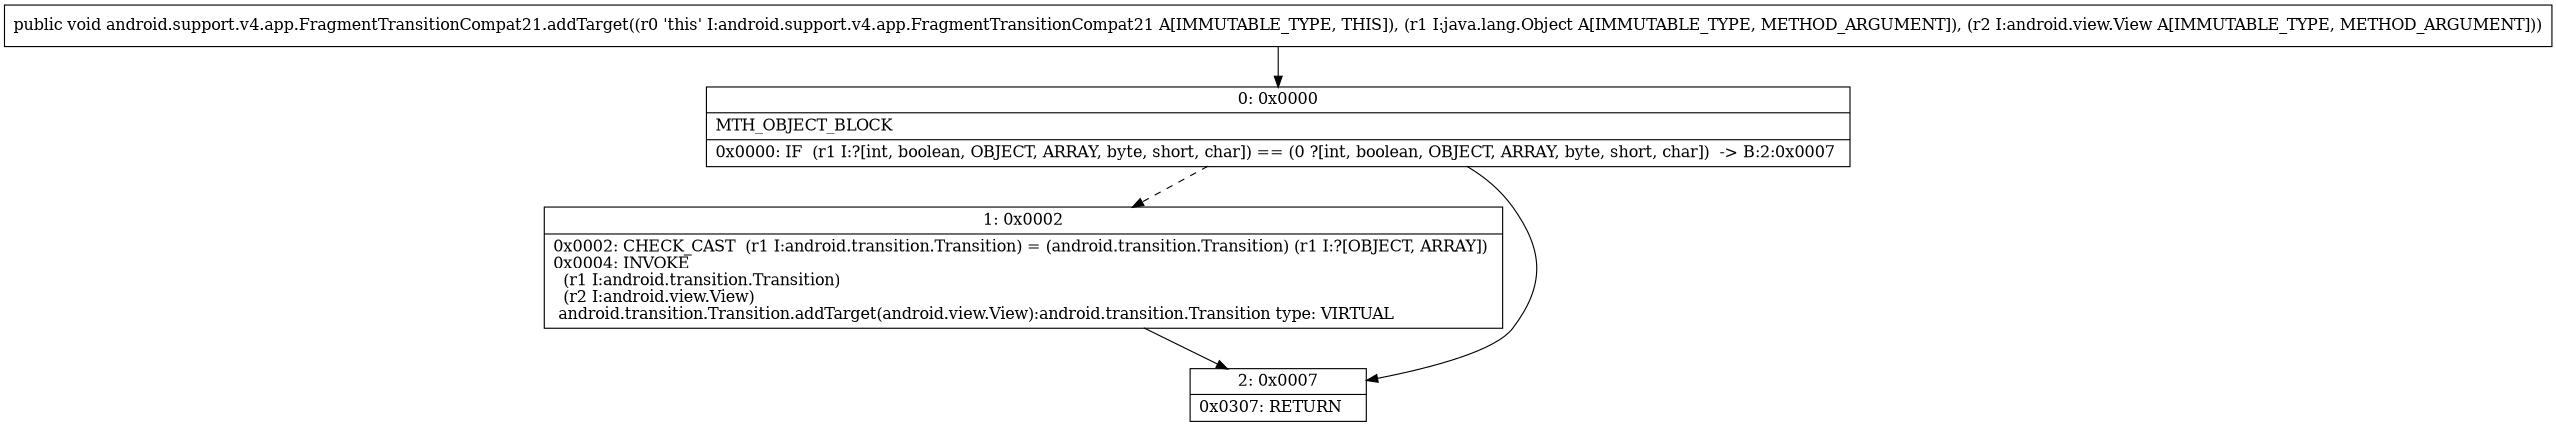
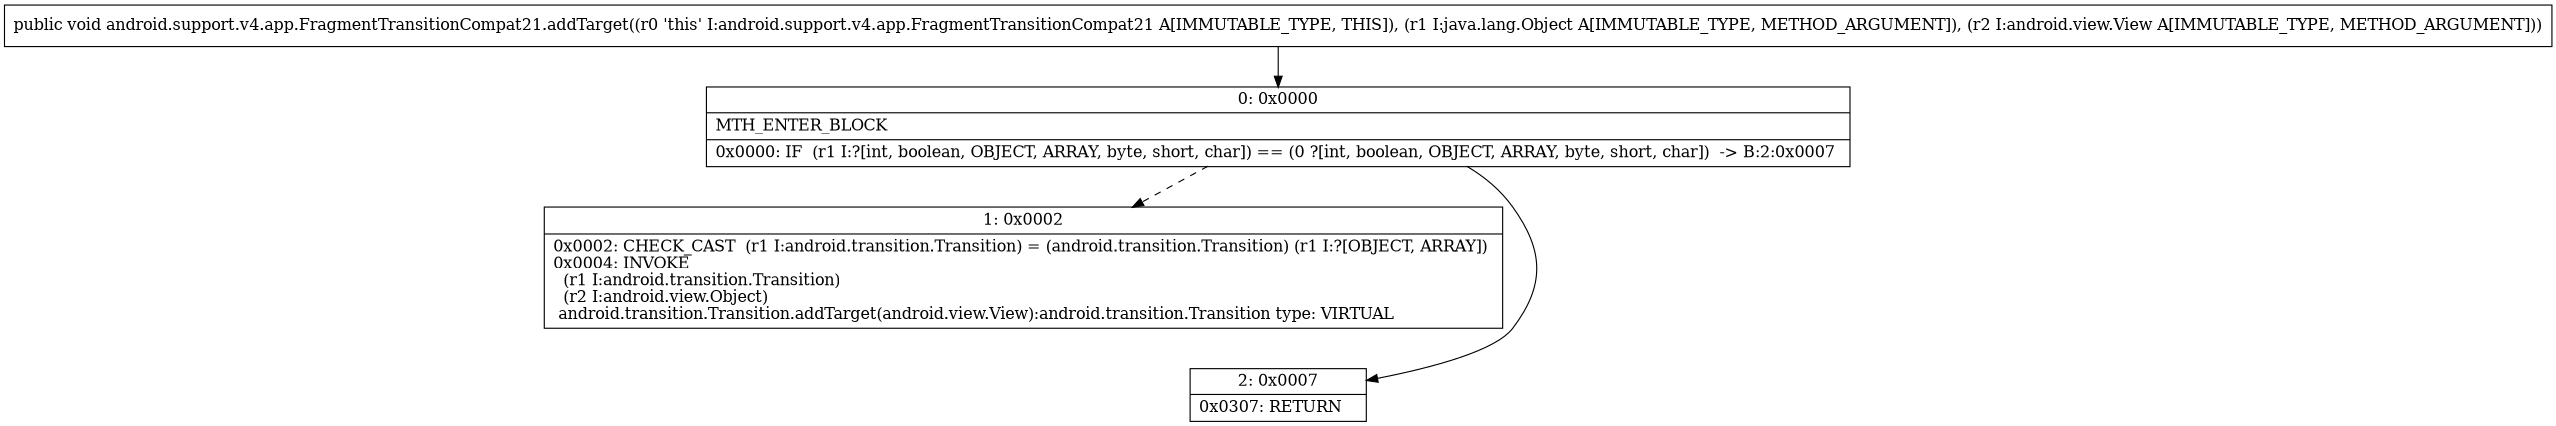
node "0: 0x0000": text "MTH_OBJECT_BLOCK" -> "MTH_ENTER_BLOCK"
node "1: 0x0002": text "(r2 I:android.view.View)" -> "(r2 I:android.view.Object)"
edge "1: 0x0002" -> "2: 0x0007": removed
